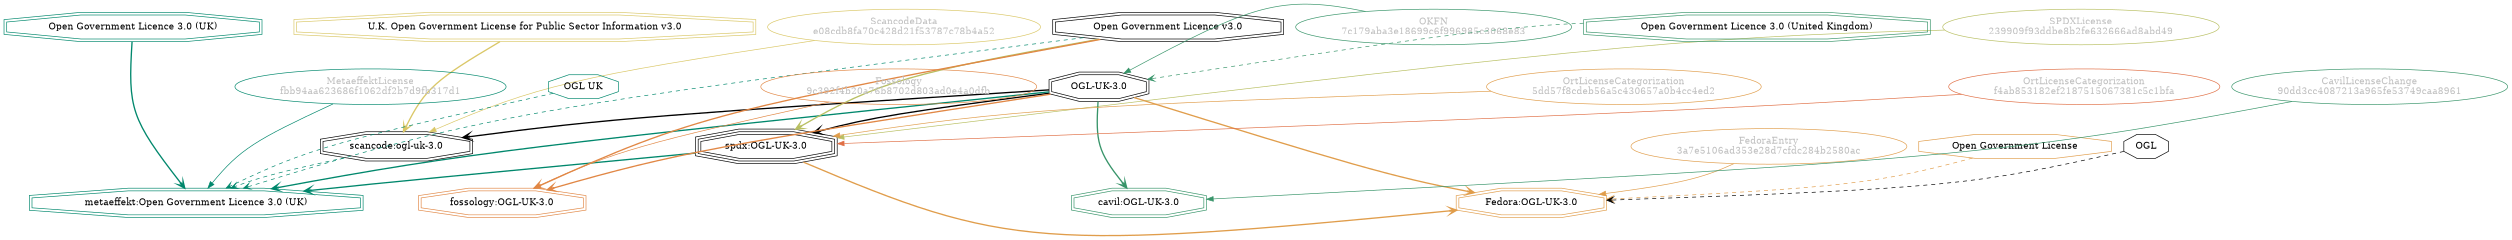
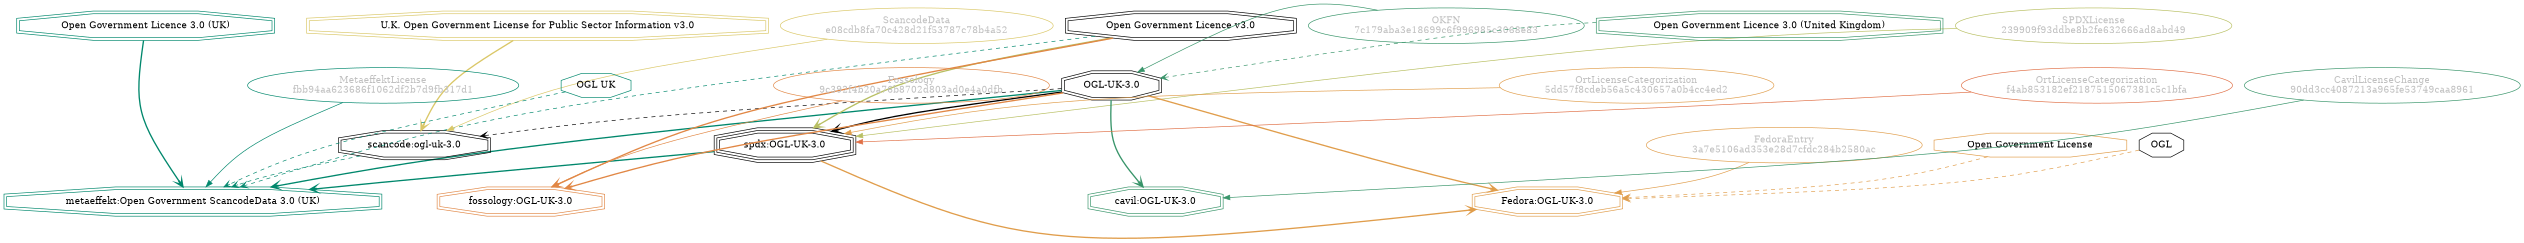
edge "OGL-UK-3.0" -> "scancode:ogl-uk-3.0": style bold -> dashed
edge "OGL" -> "Fedora:OGL-UK-3.0": color black -> #e09d4b
node "metaeffekt:Open Government Licence 3.0 (UK)": label "metaeffekt:Open Government Licence 3.0 (UK)" -> "metaeffekt:Open Government ScancodeData 3.0 (UK)"
